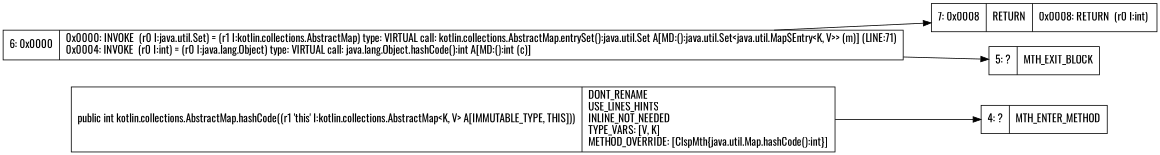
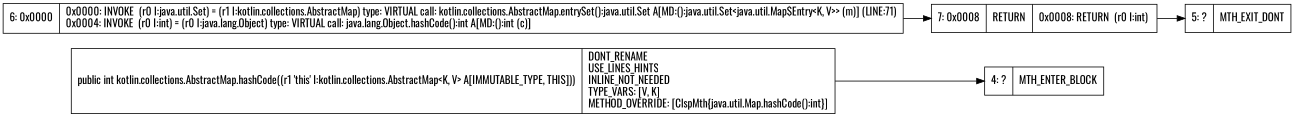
edge "6: 0x0000" -> "5: ?": now "7: 0x0008" -> "5: ?"
node "5: ?": text "MTH_EXIT_BLOCK" -> "MTH_EXIT_DONT"
node "4: ?": text "MTH_ENTER_METHOD" -> "MTH_ENTER_BLOCK"
